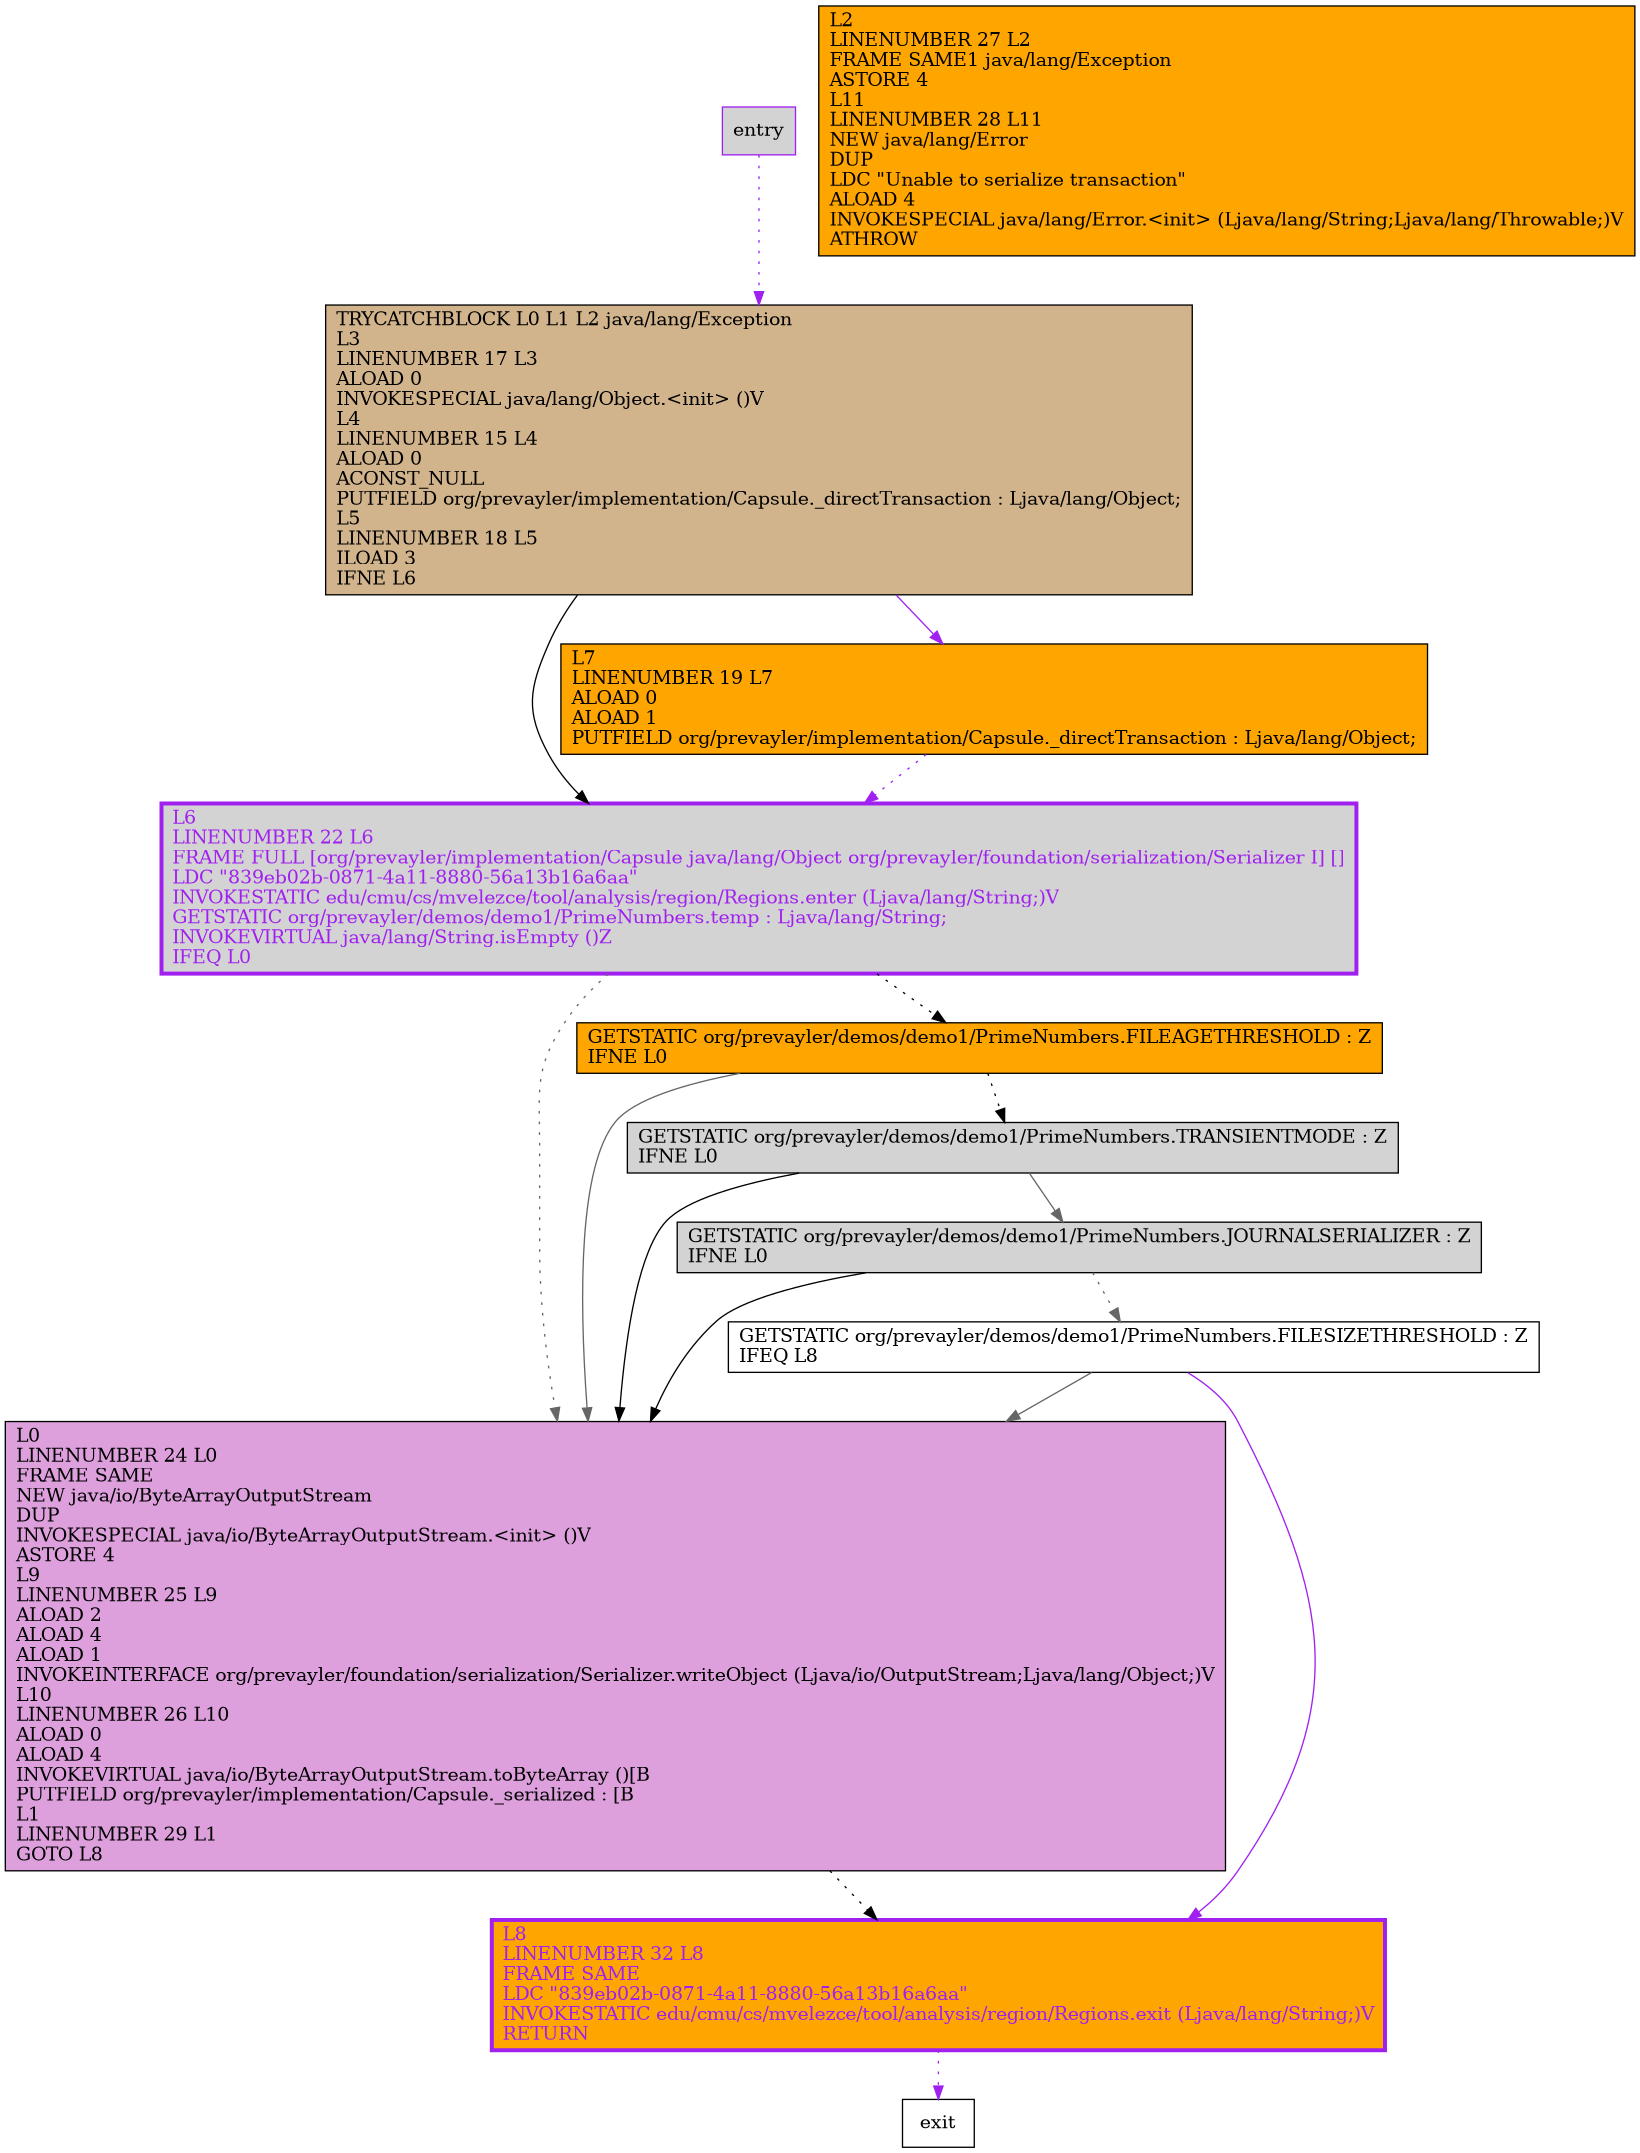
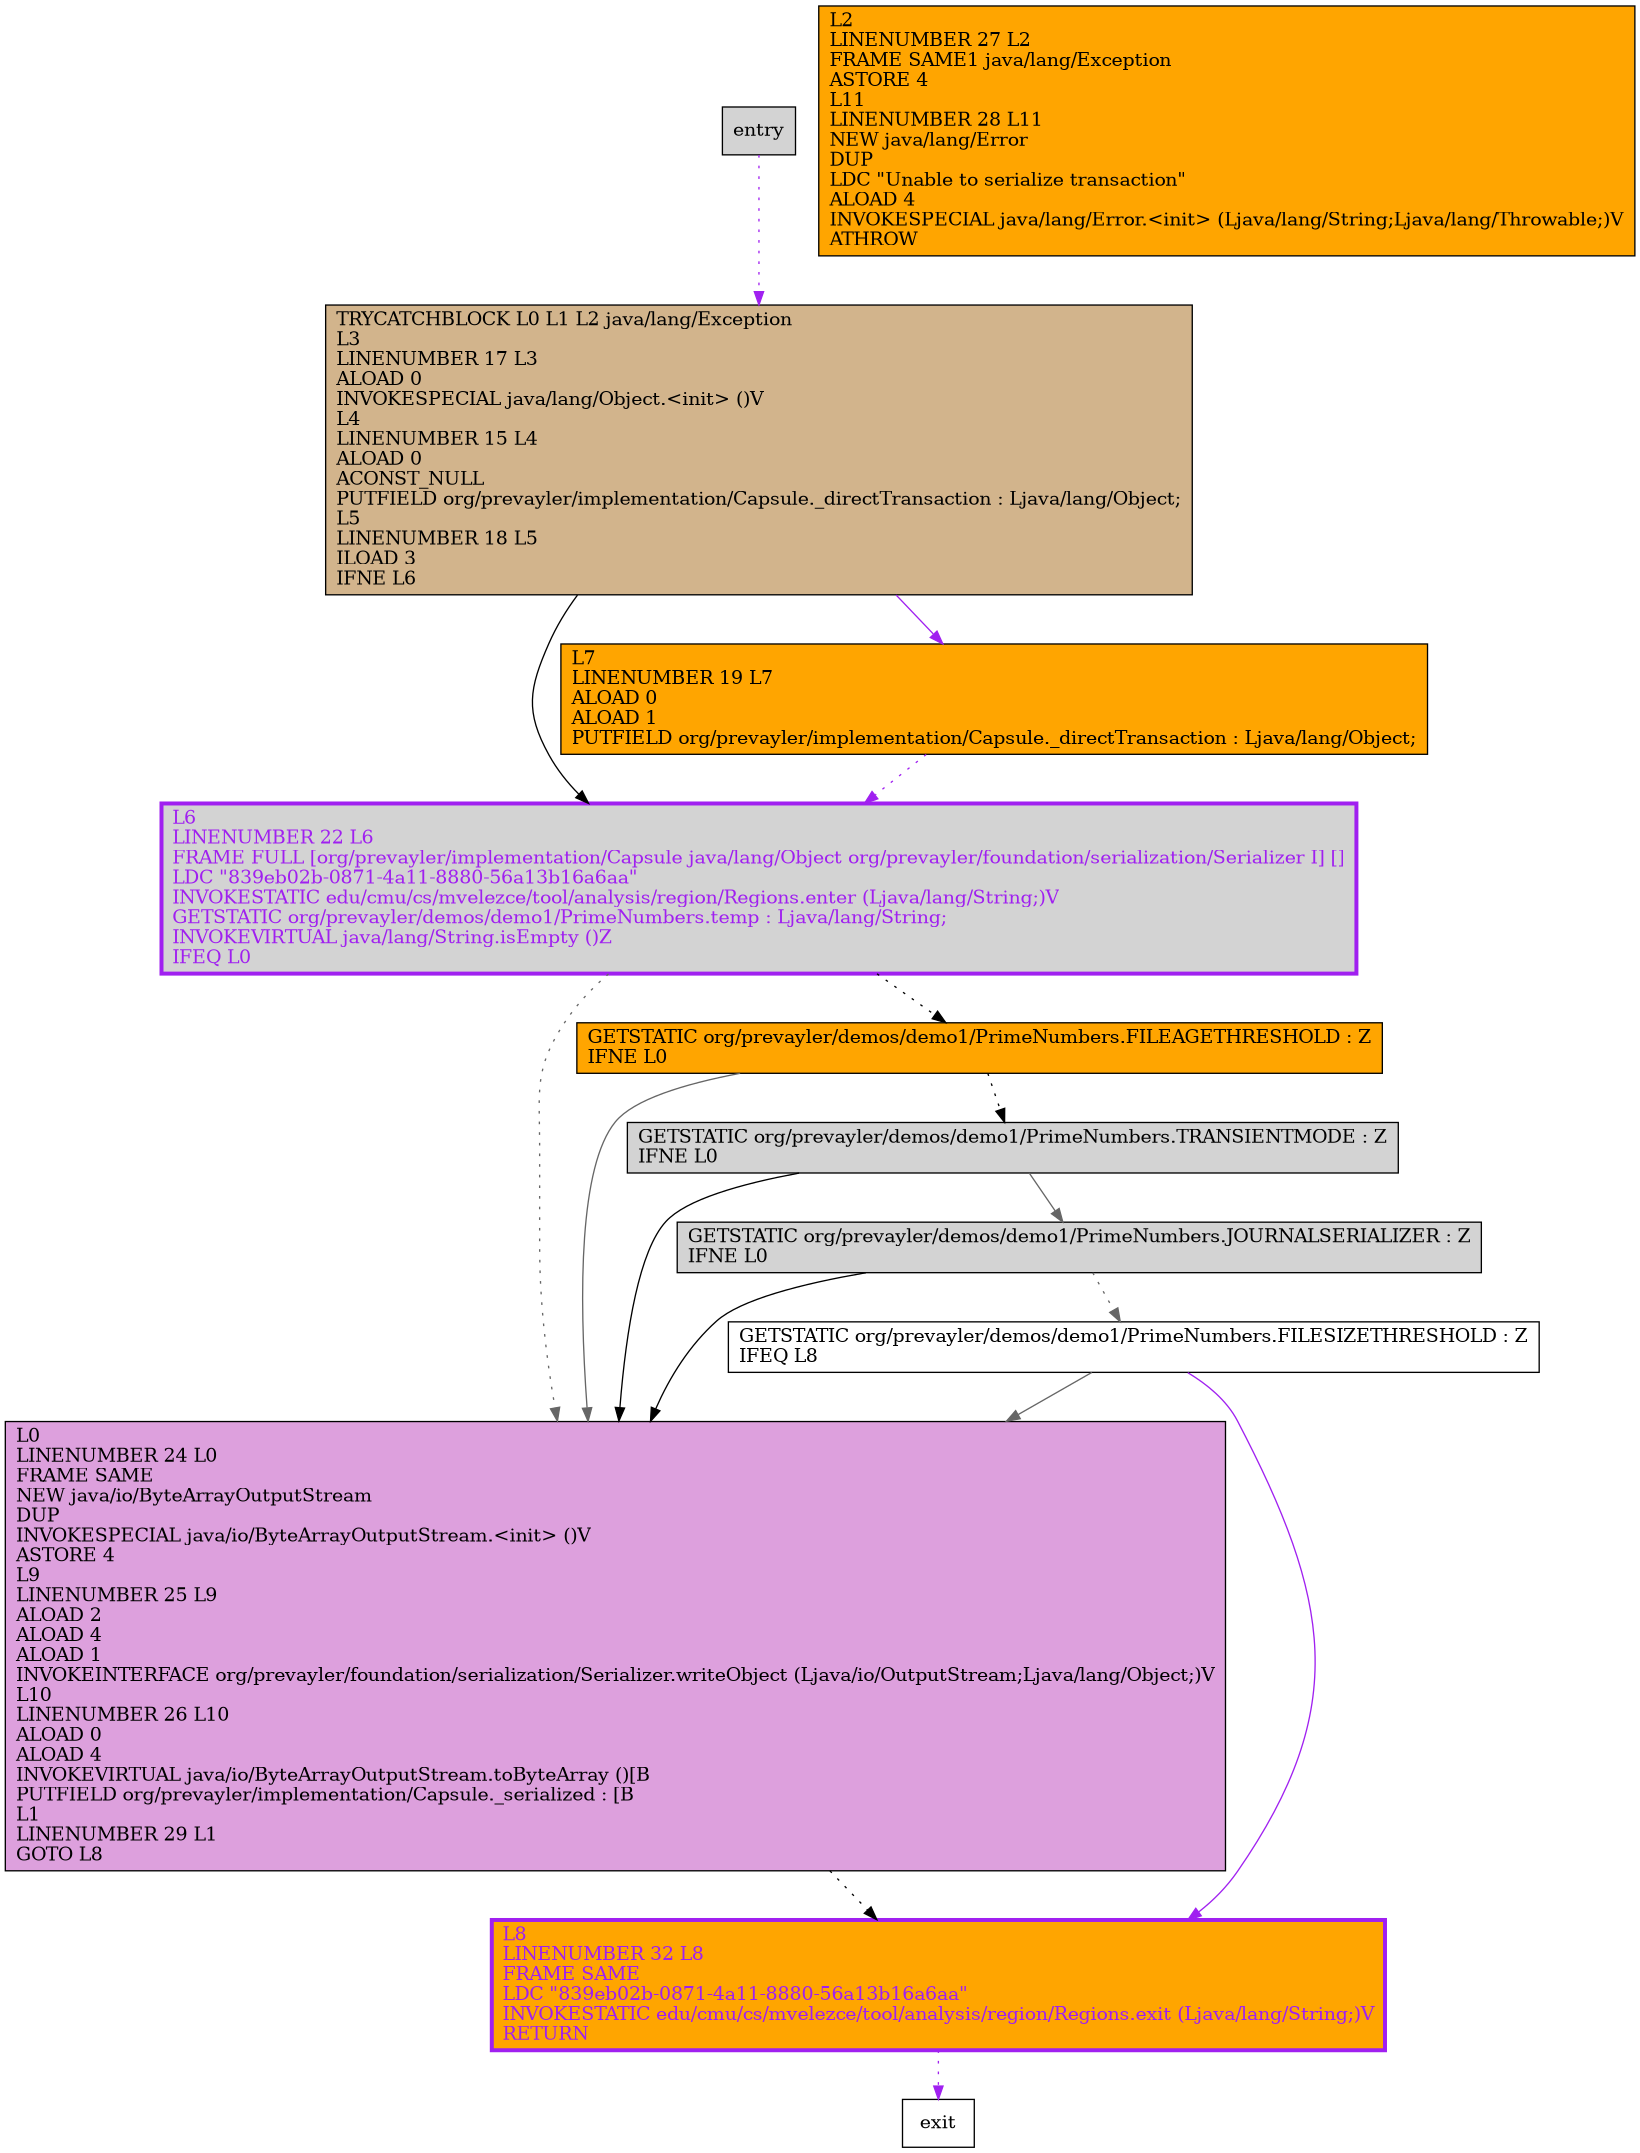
node "entry": color purple -> black
